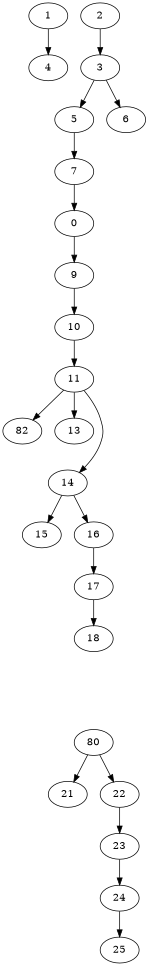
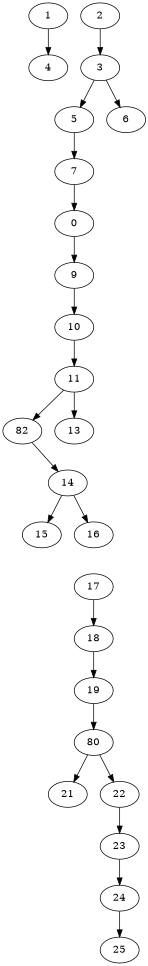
edge "11" -> "14": now "82" -> "14"
edge "16" -> "17": removed
node "19": added
